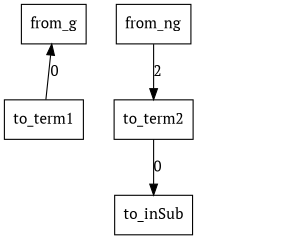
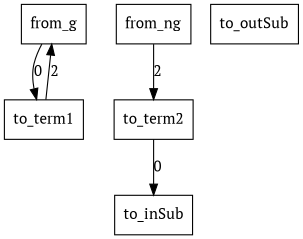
node "to_outSub": added
edge "from_g" -> "to_term1": added, label "0"
edge "to_term1" -> "from_g": label "0" -> "2"
